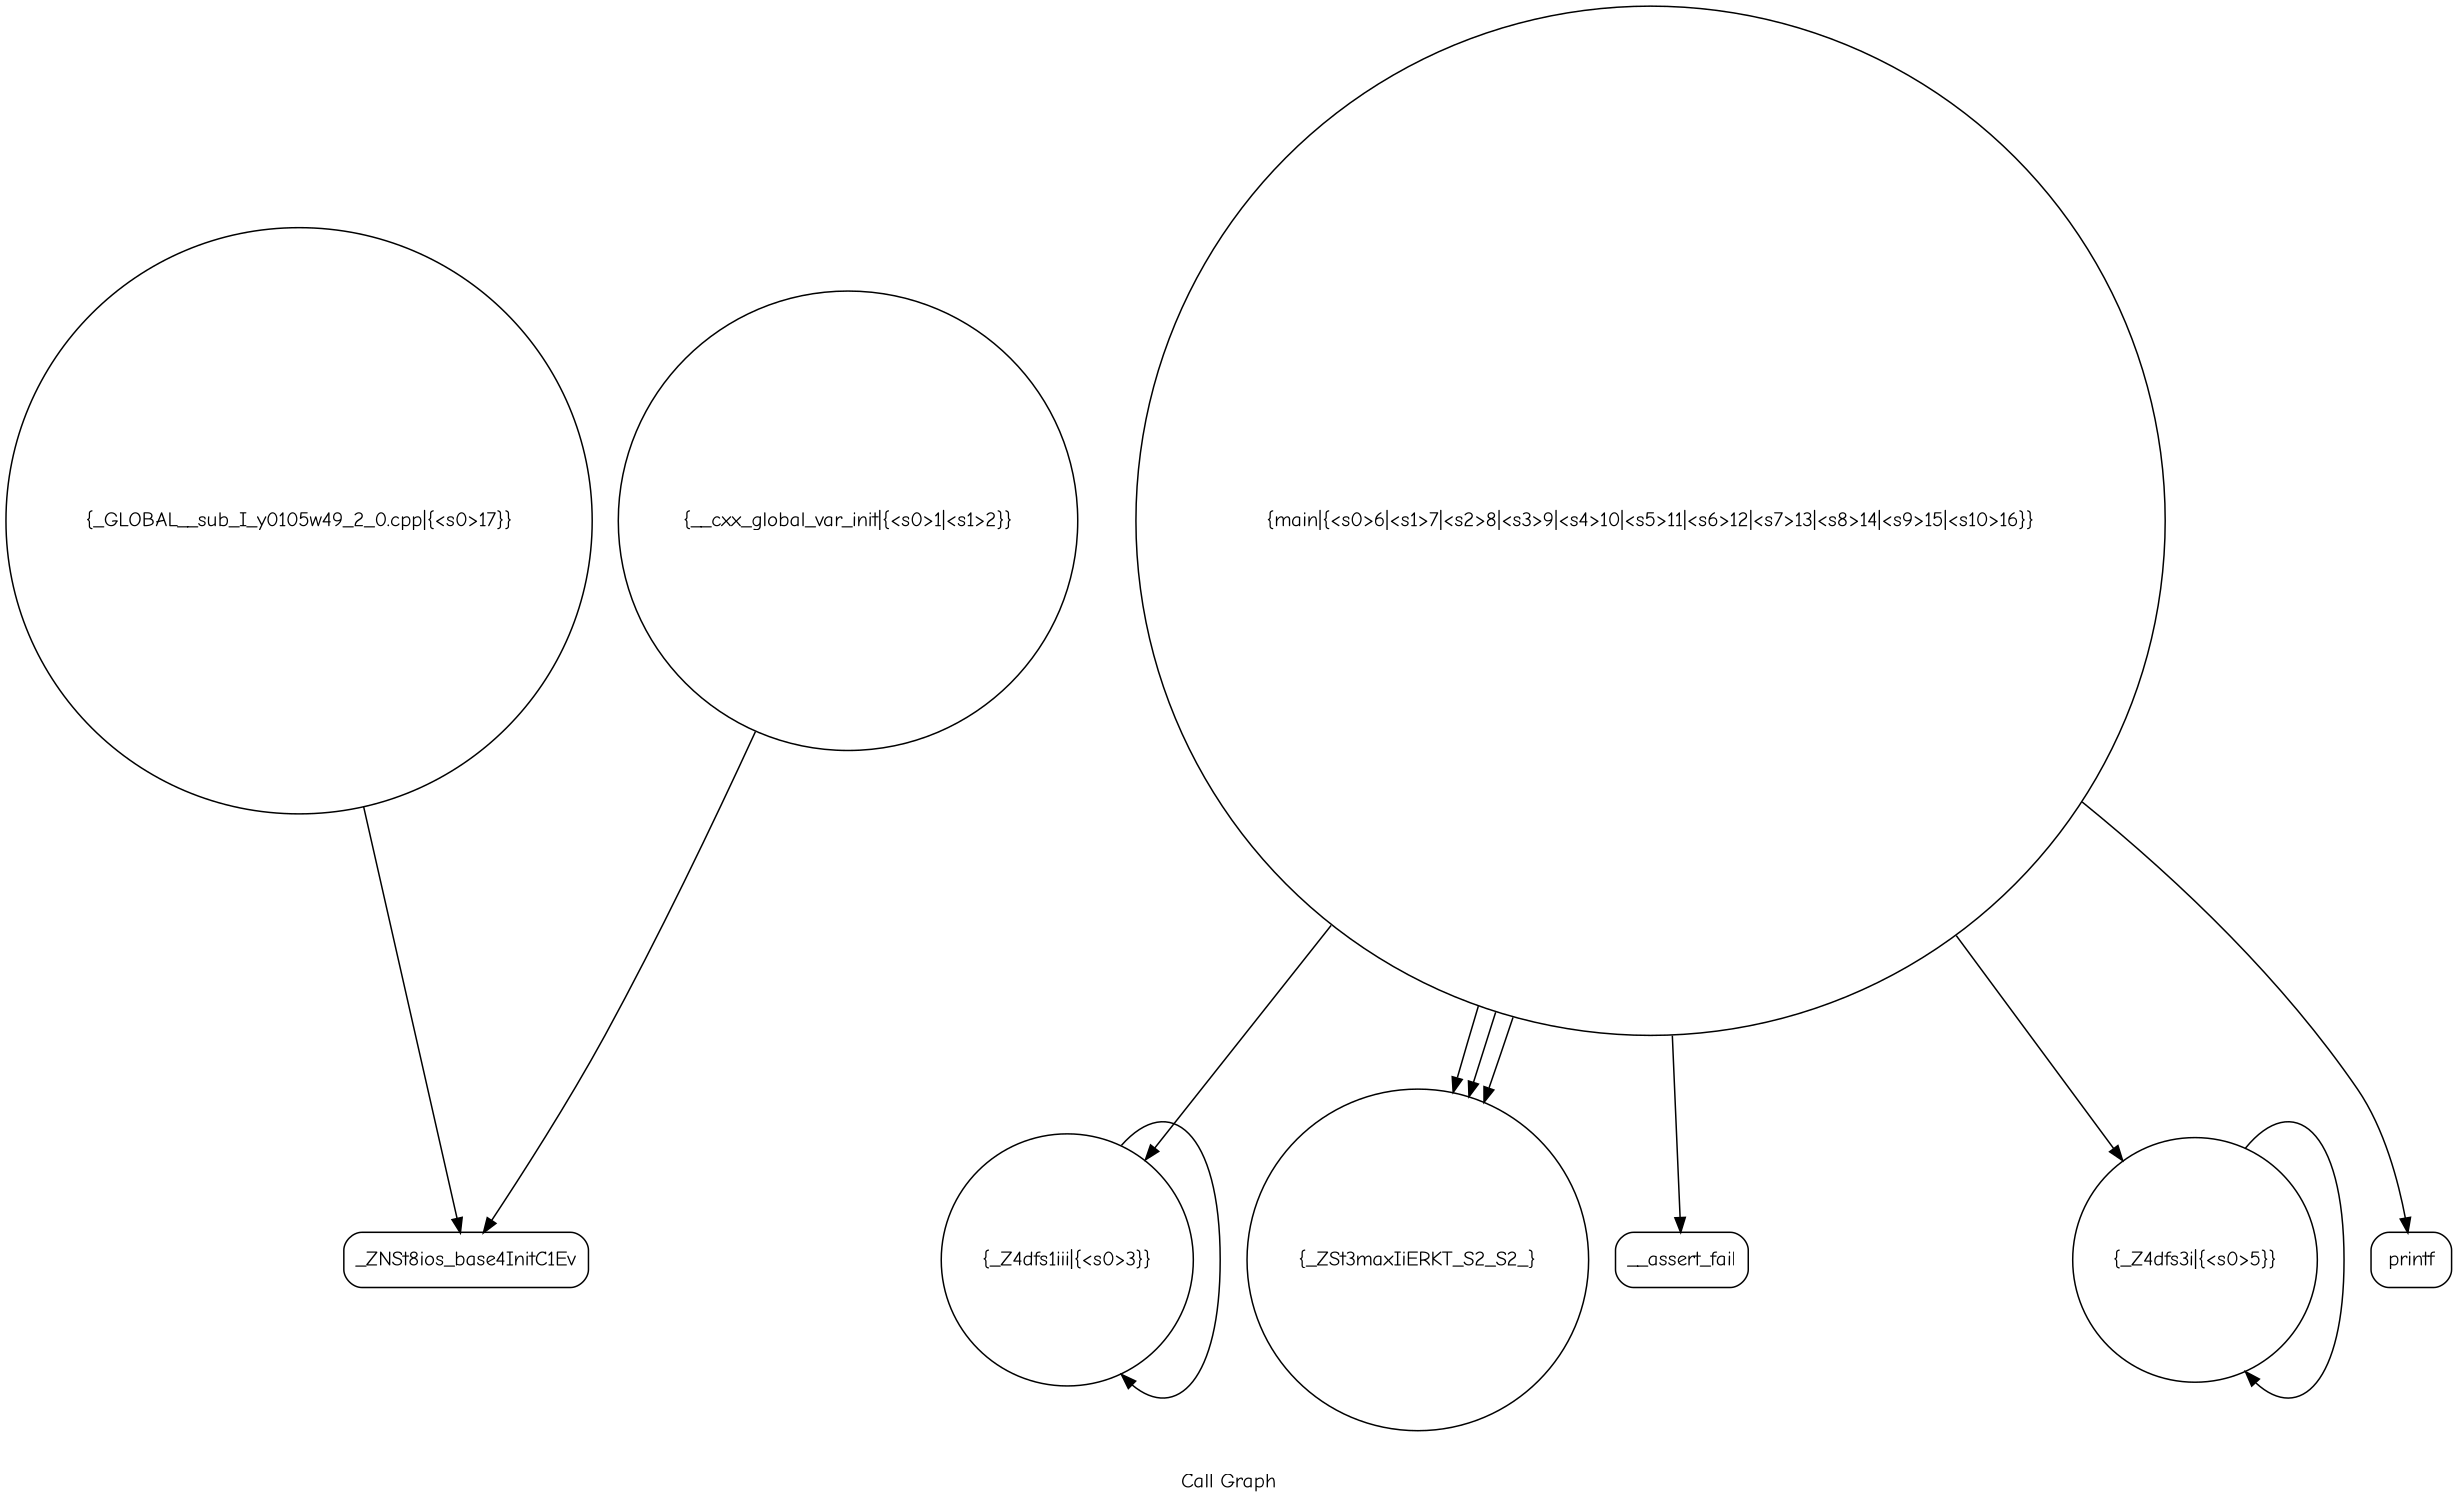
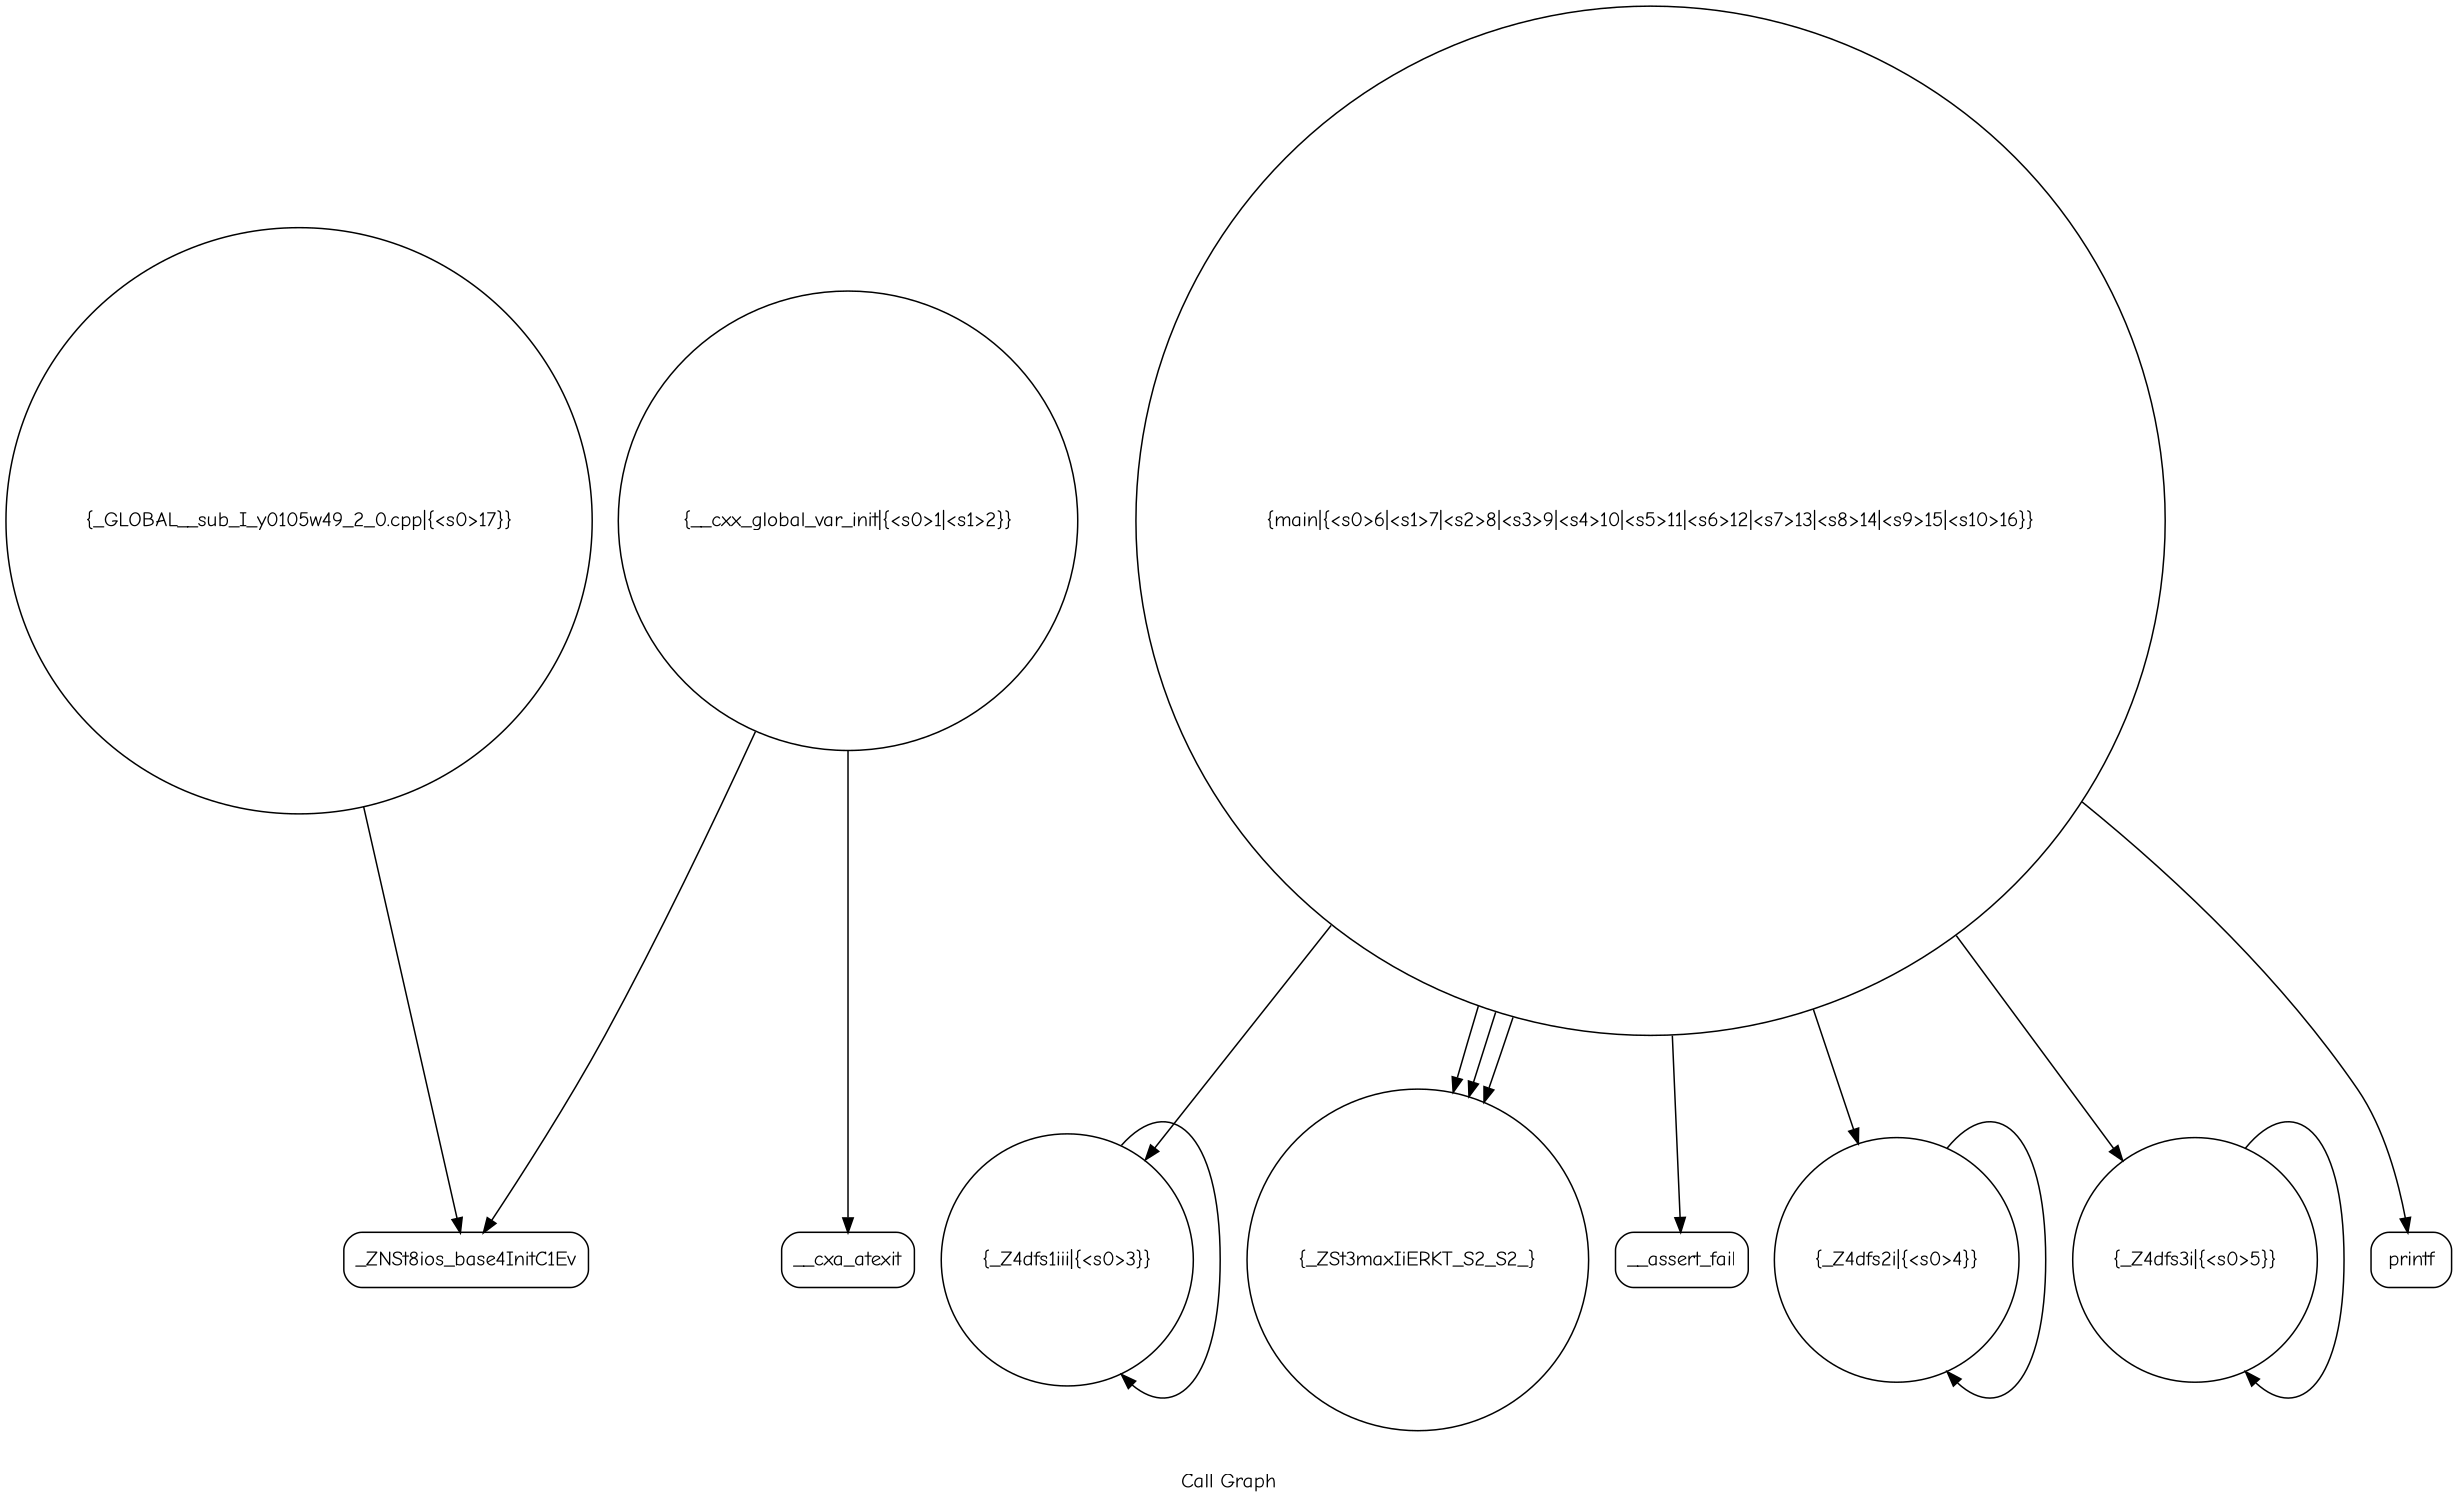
node "__cxa_atexit": added
node "{_Z4dfs2i|{<s0>4}}": added
